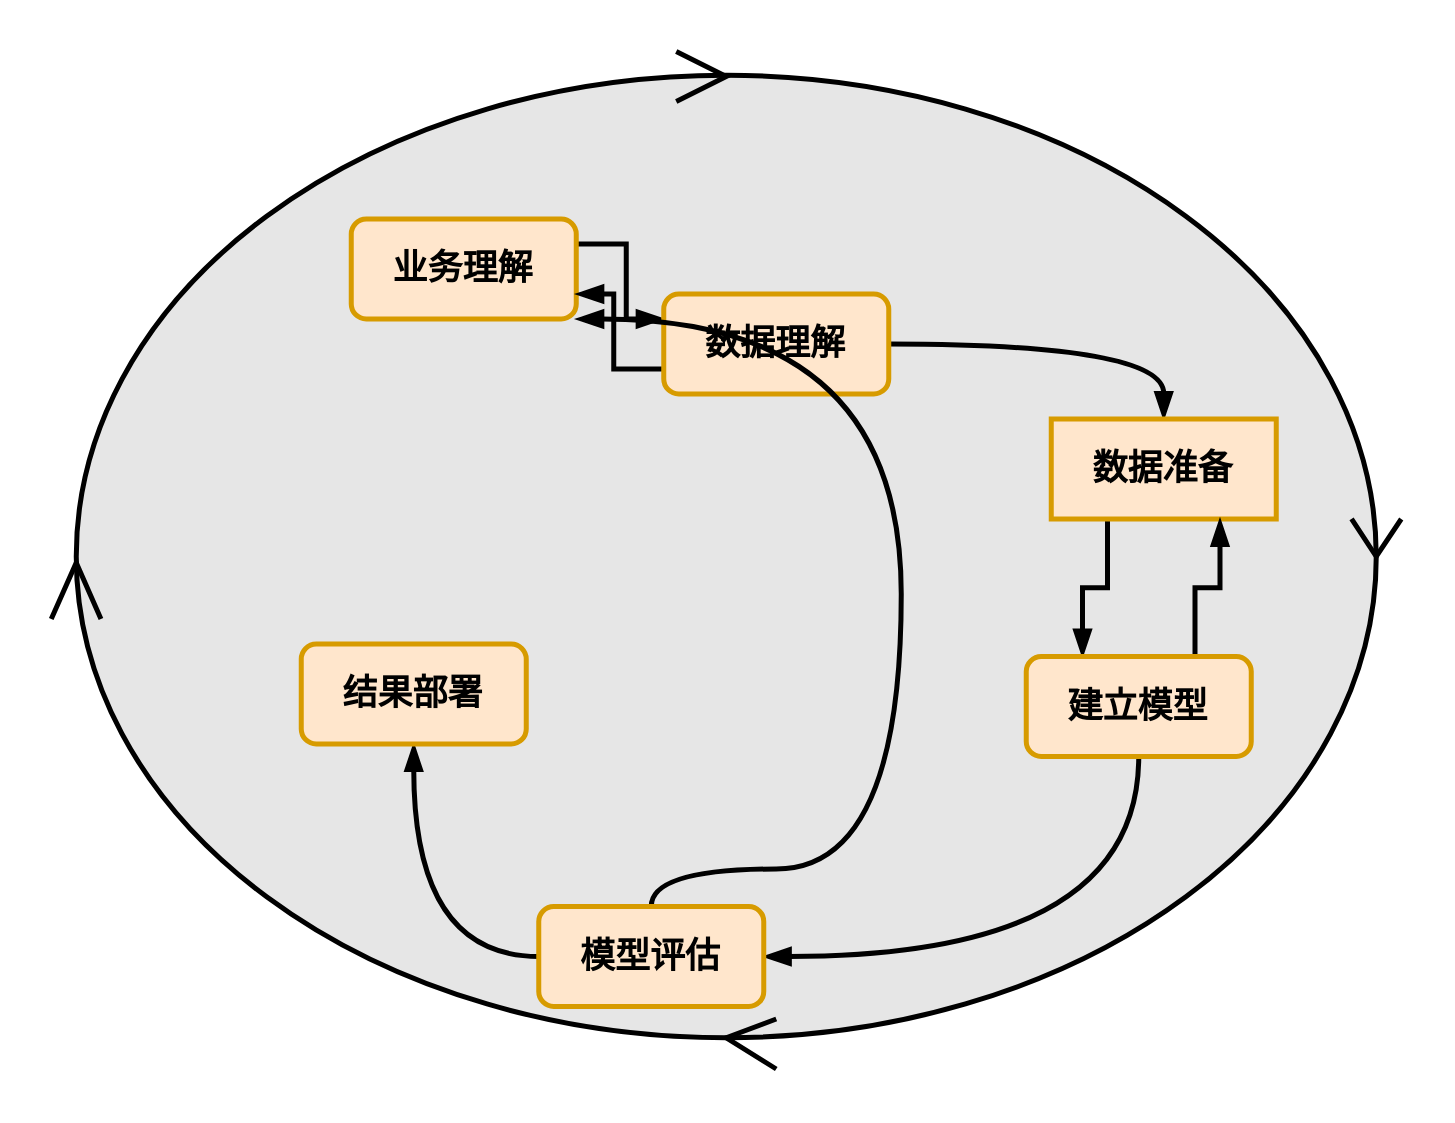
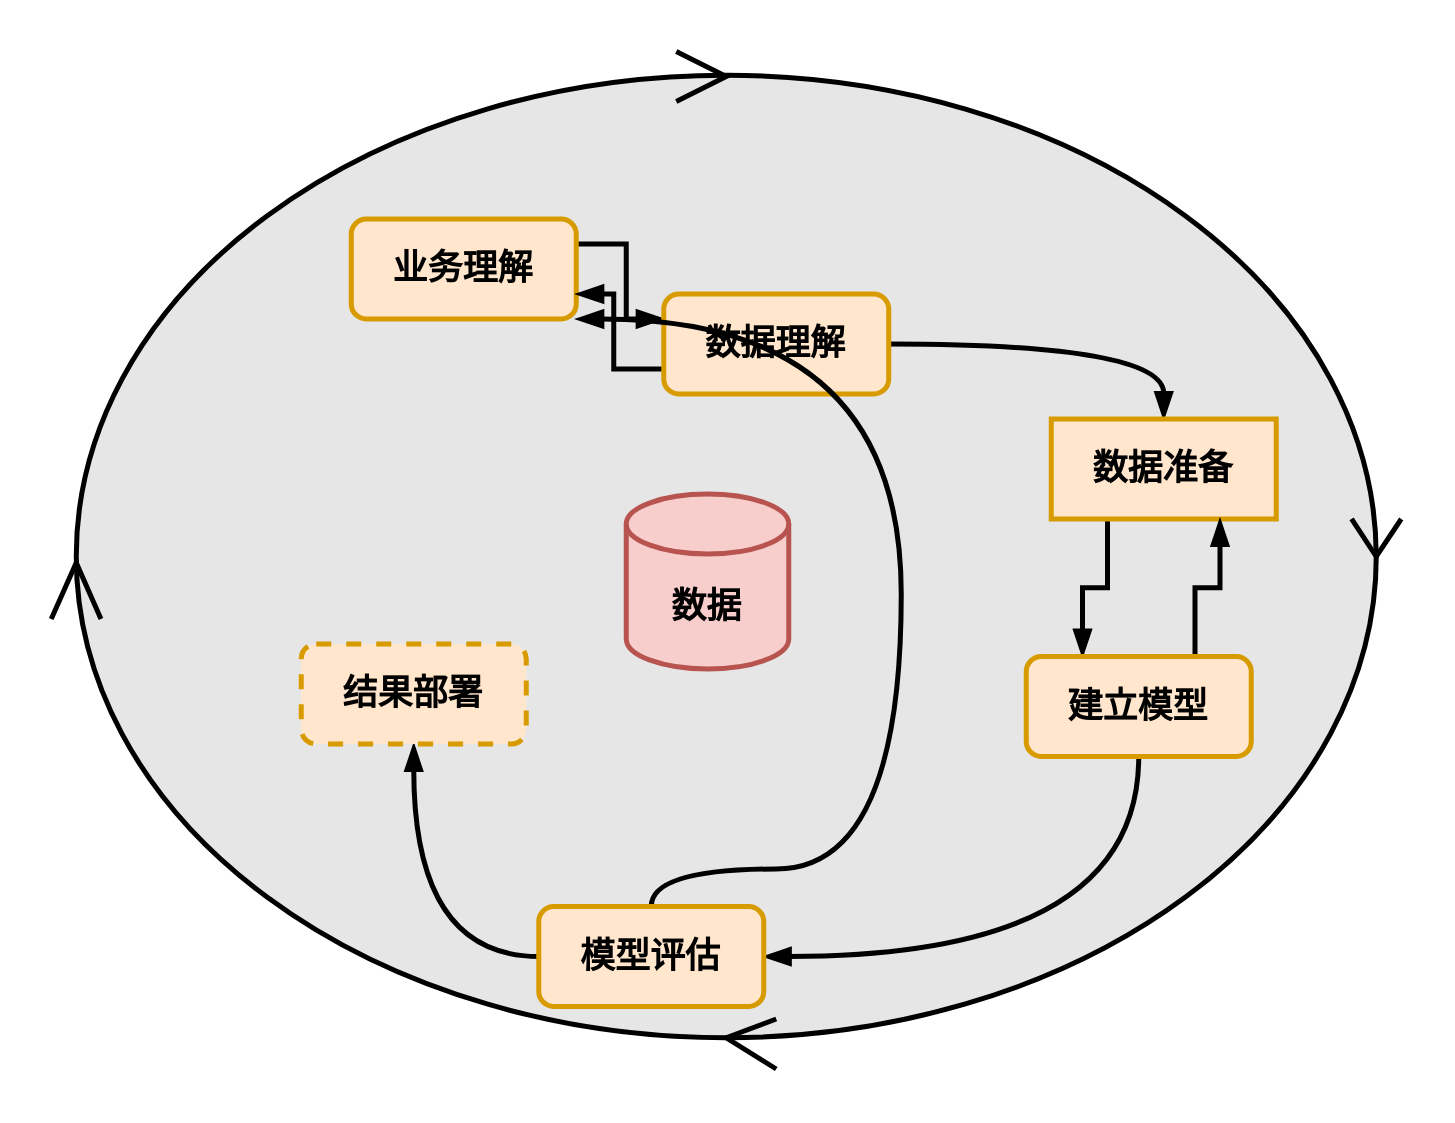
node "数据": added
node "结果部署": style solid -> dashed
